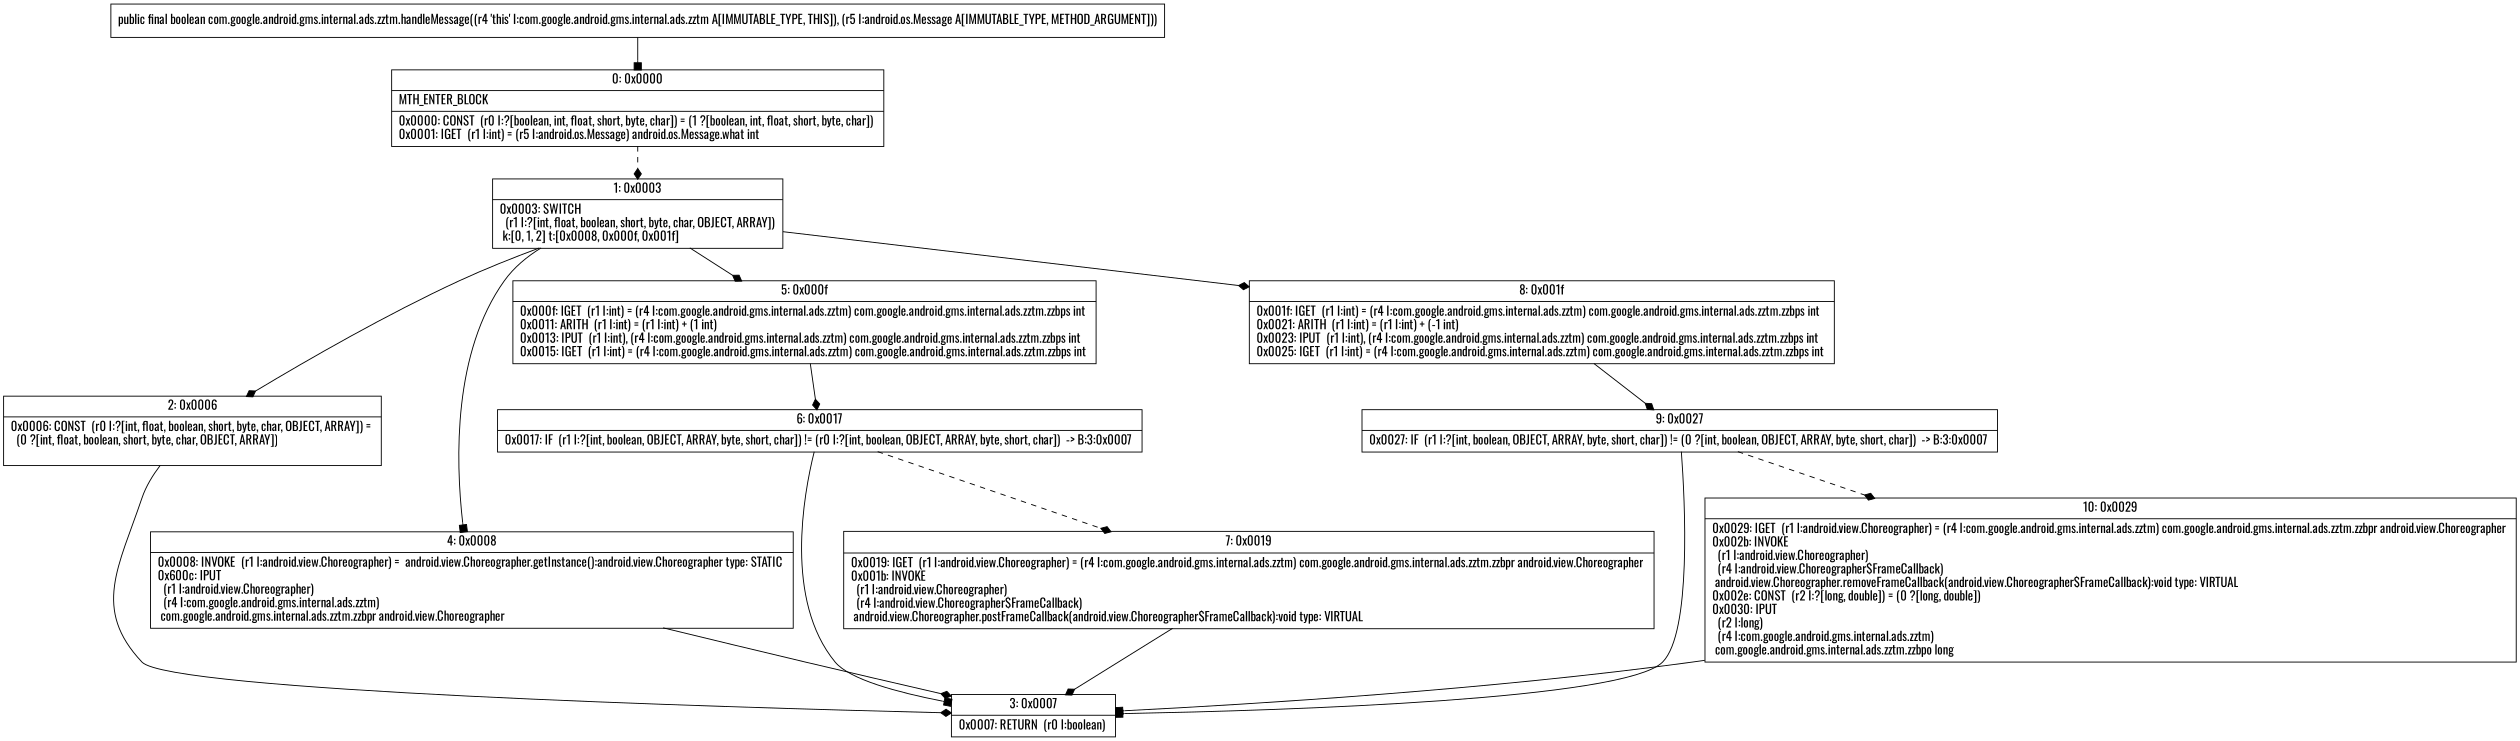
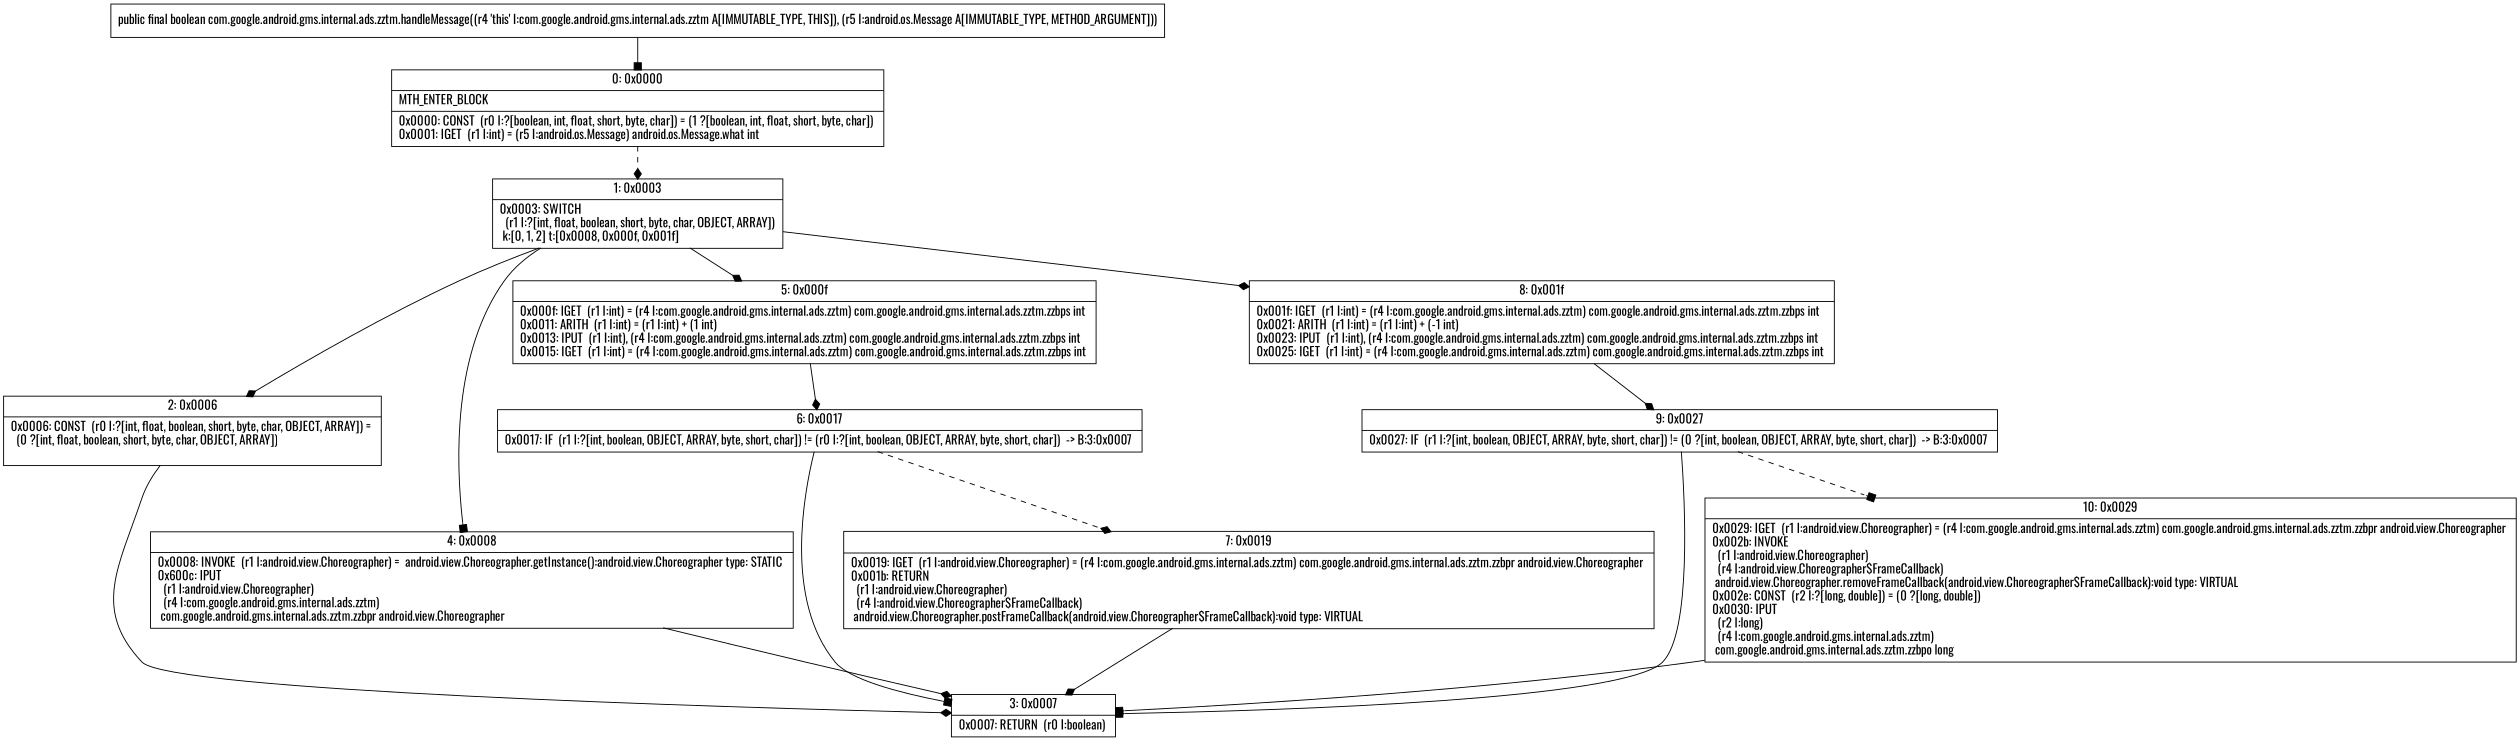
edge "9: 0x0027" -> "10: 0x0029": arrowhead diamond -> box
node "7: 0x0019": text "0x001b: INVOKE" -> "0x001b: RETURN"
